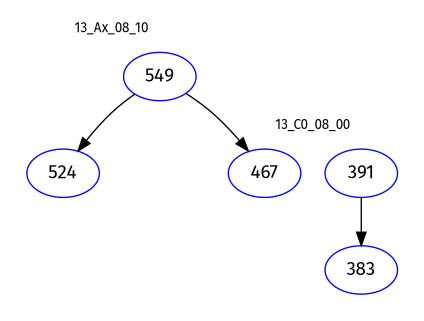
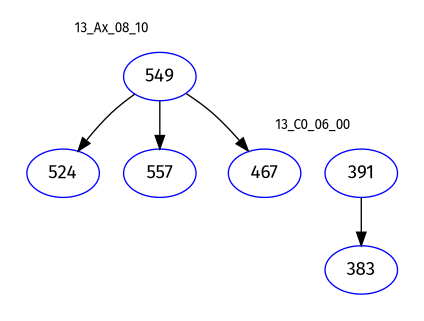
cluster "13_C0_08_00": label "13_C0_08_00" -> "13_C0_06_00"
node "557": added
